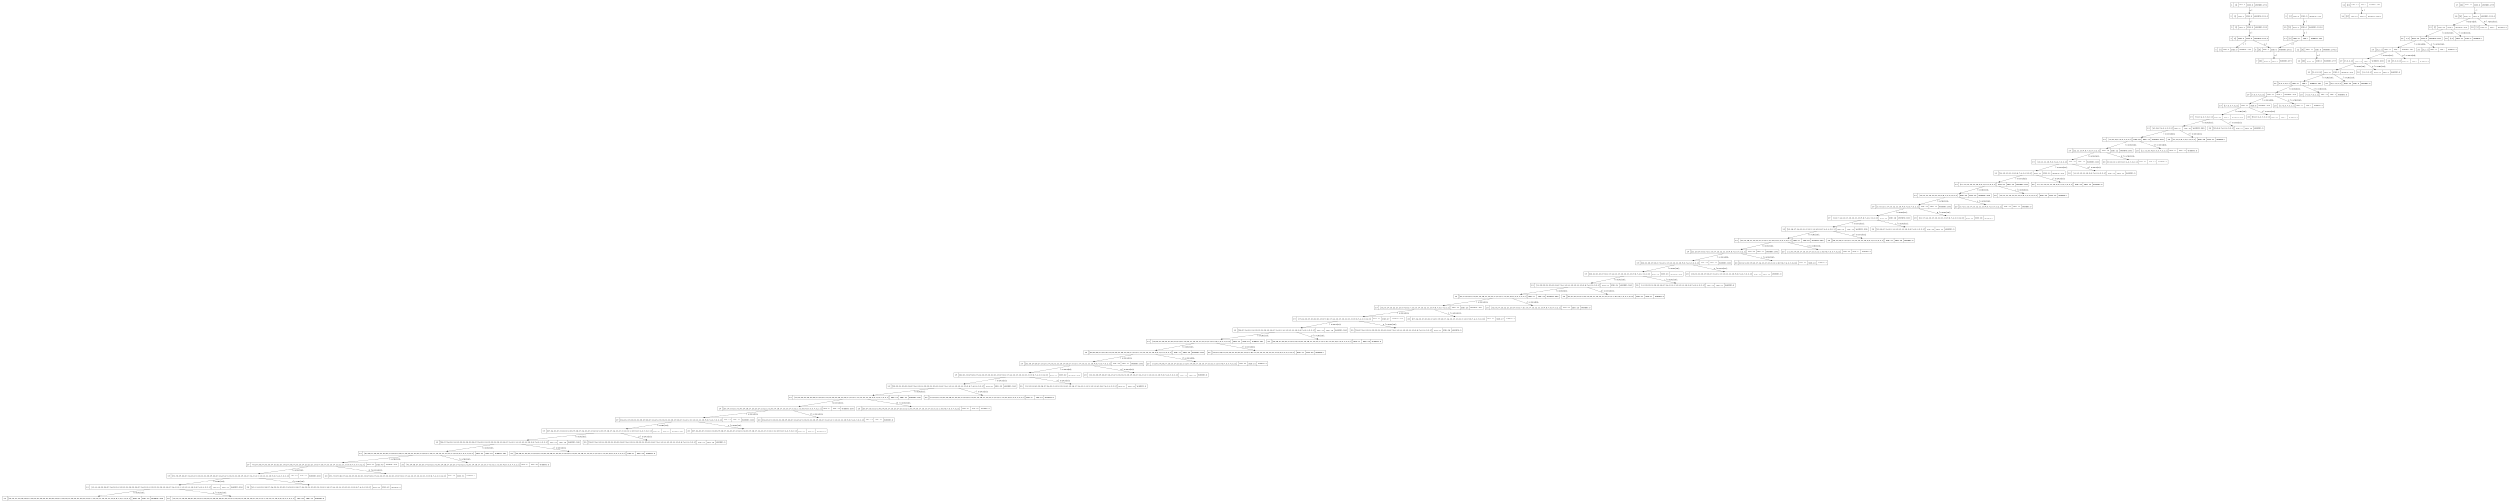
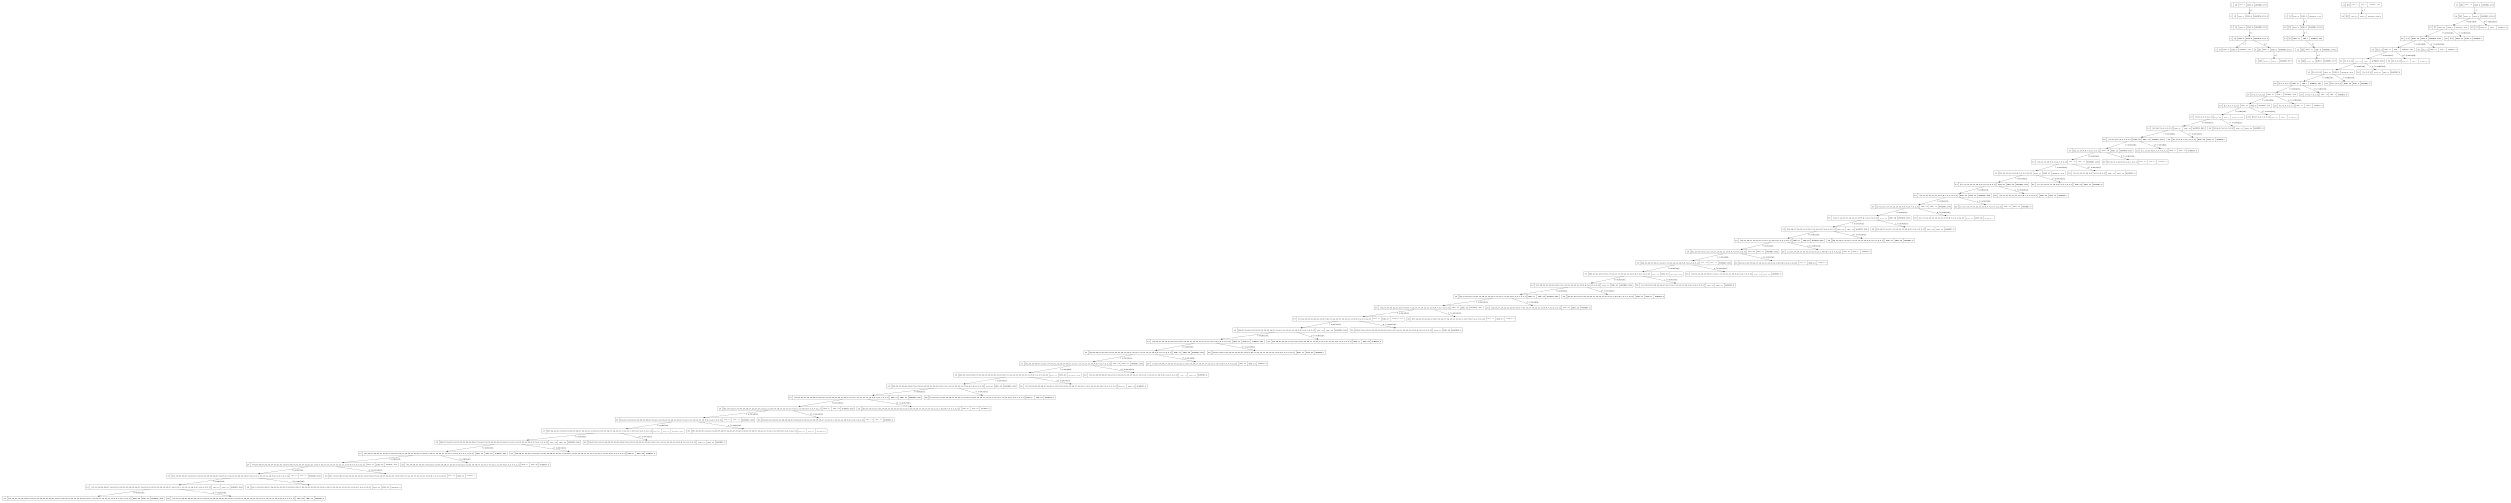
edge "2" -> "3": removed, label "o |"
edge "11" -> "6": now "11" -> "12"
